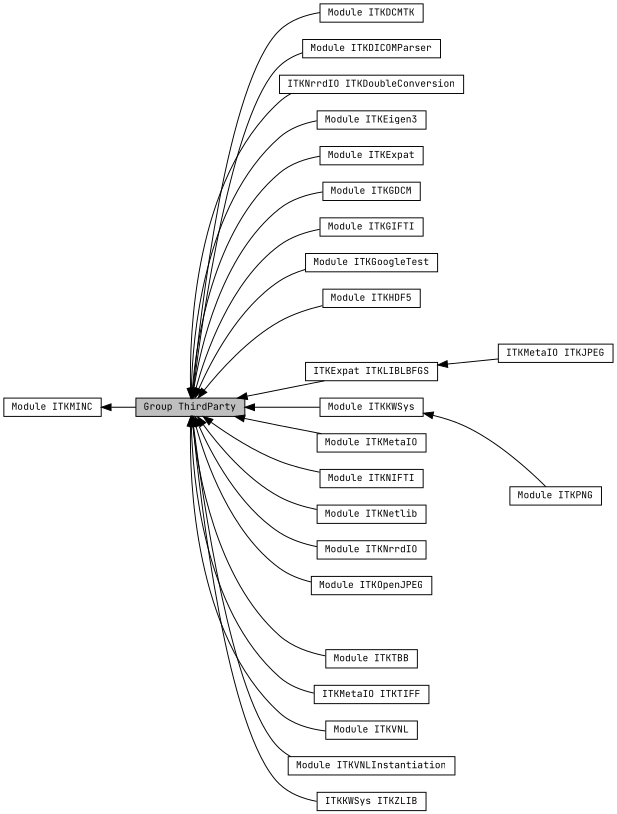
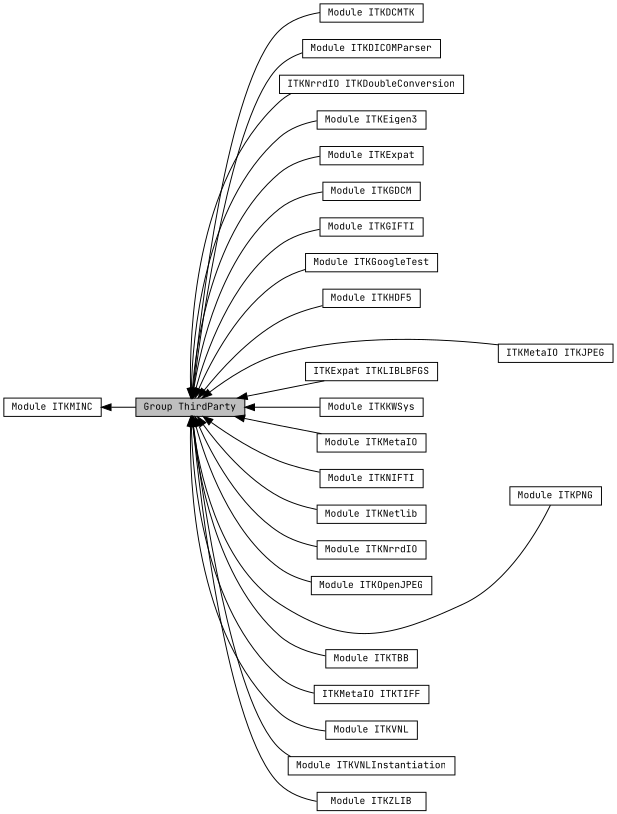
edge "ITKMetaIO ITKJPEG" -> "ITKExpat ITKLIBLBFGS": now "ITKMetaIO ITKJPEG" -> "Group ThirdParty"
edge "Module ITKPNG" -> "Module ITKKWSys": now "Module ITKPNG" -> "Group ThirdParty"
node "ITKKWSys ITKZLIB": label "ITKKWSys ITKZLIB" -> "Module ITKZLIB"
